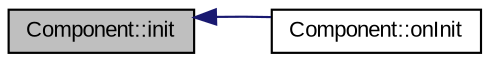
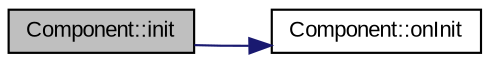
edge "Component::onInit" -> "Component::init": reversed
